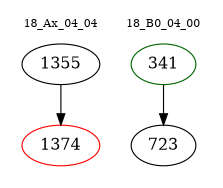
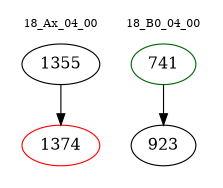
cluster "18_Ax_04_04": label "18_Ax_04_04" -> "18_Ax_04_00"
node "341": label "341" -> "741"
node "723": label "723" -> "923"
